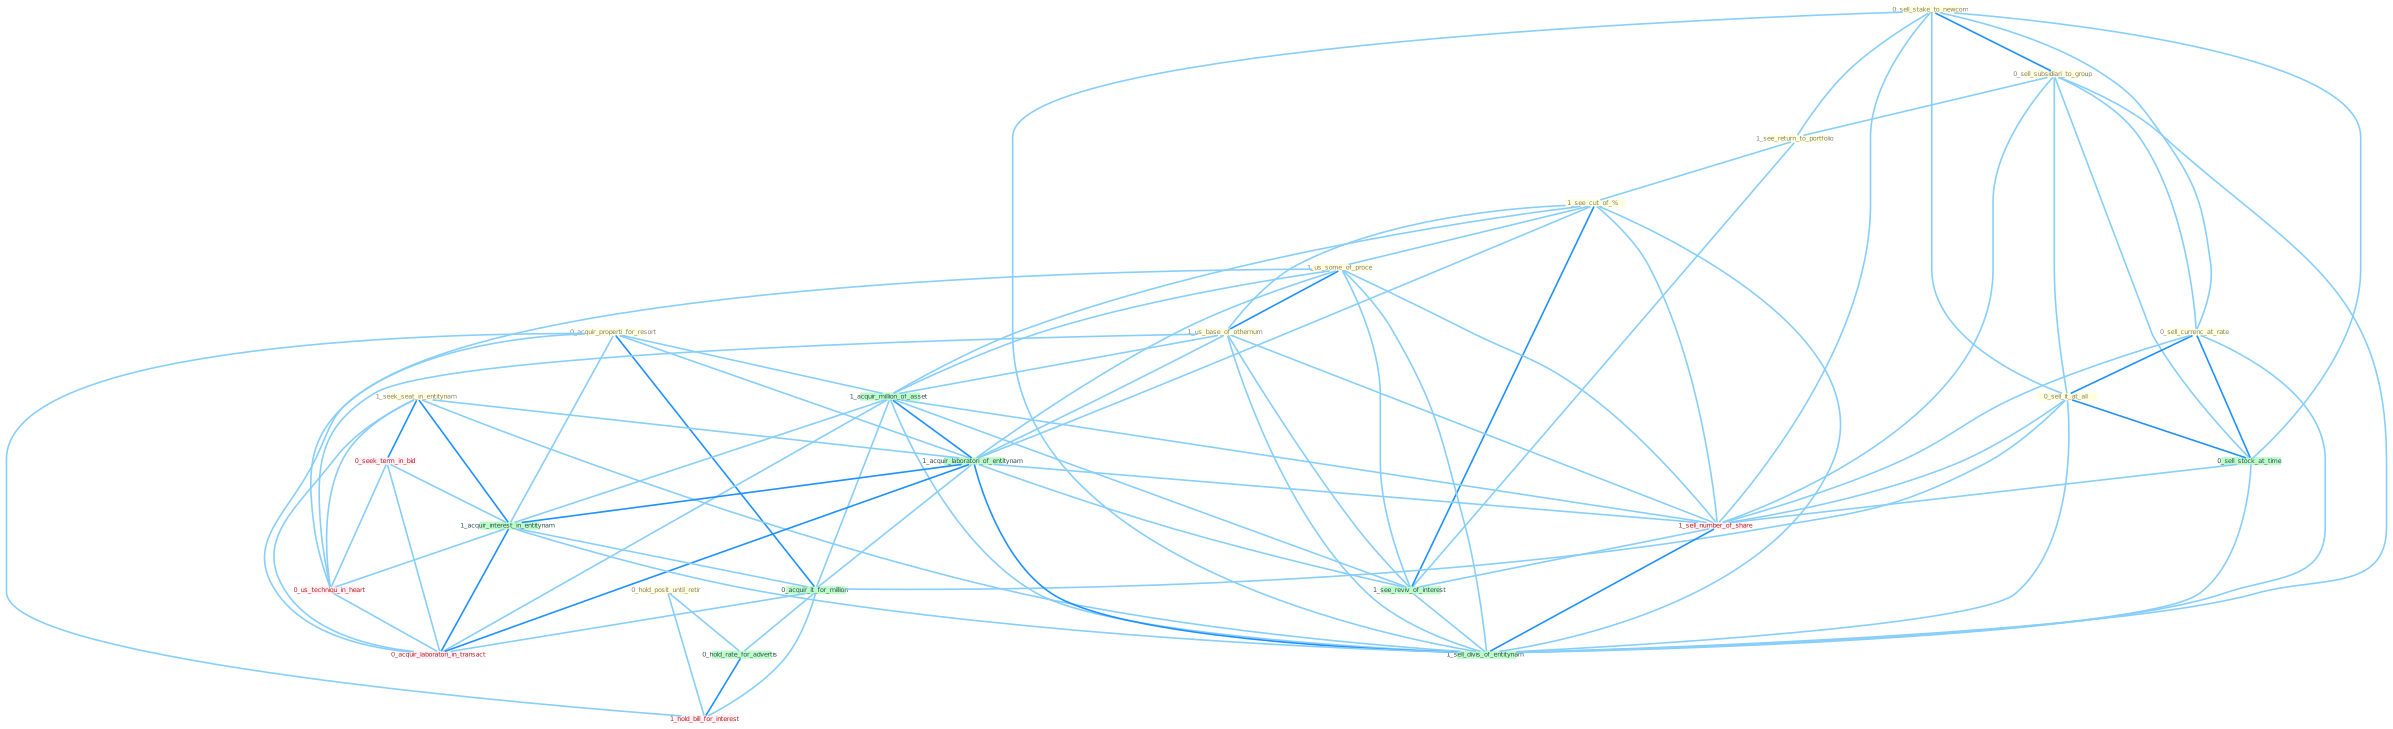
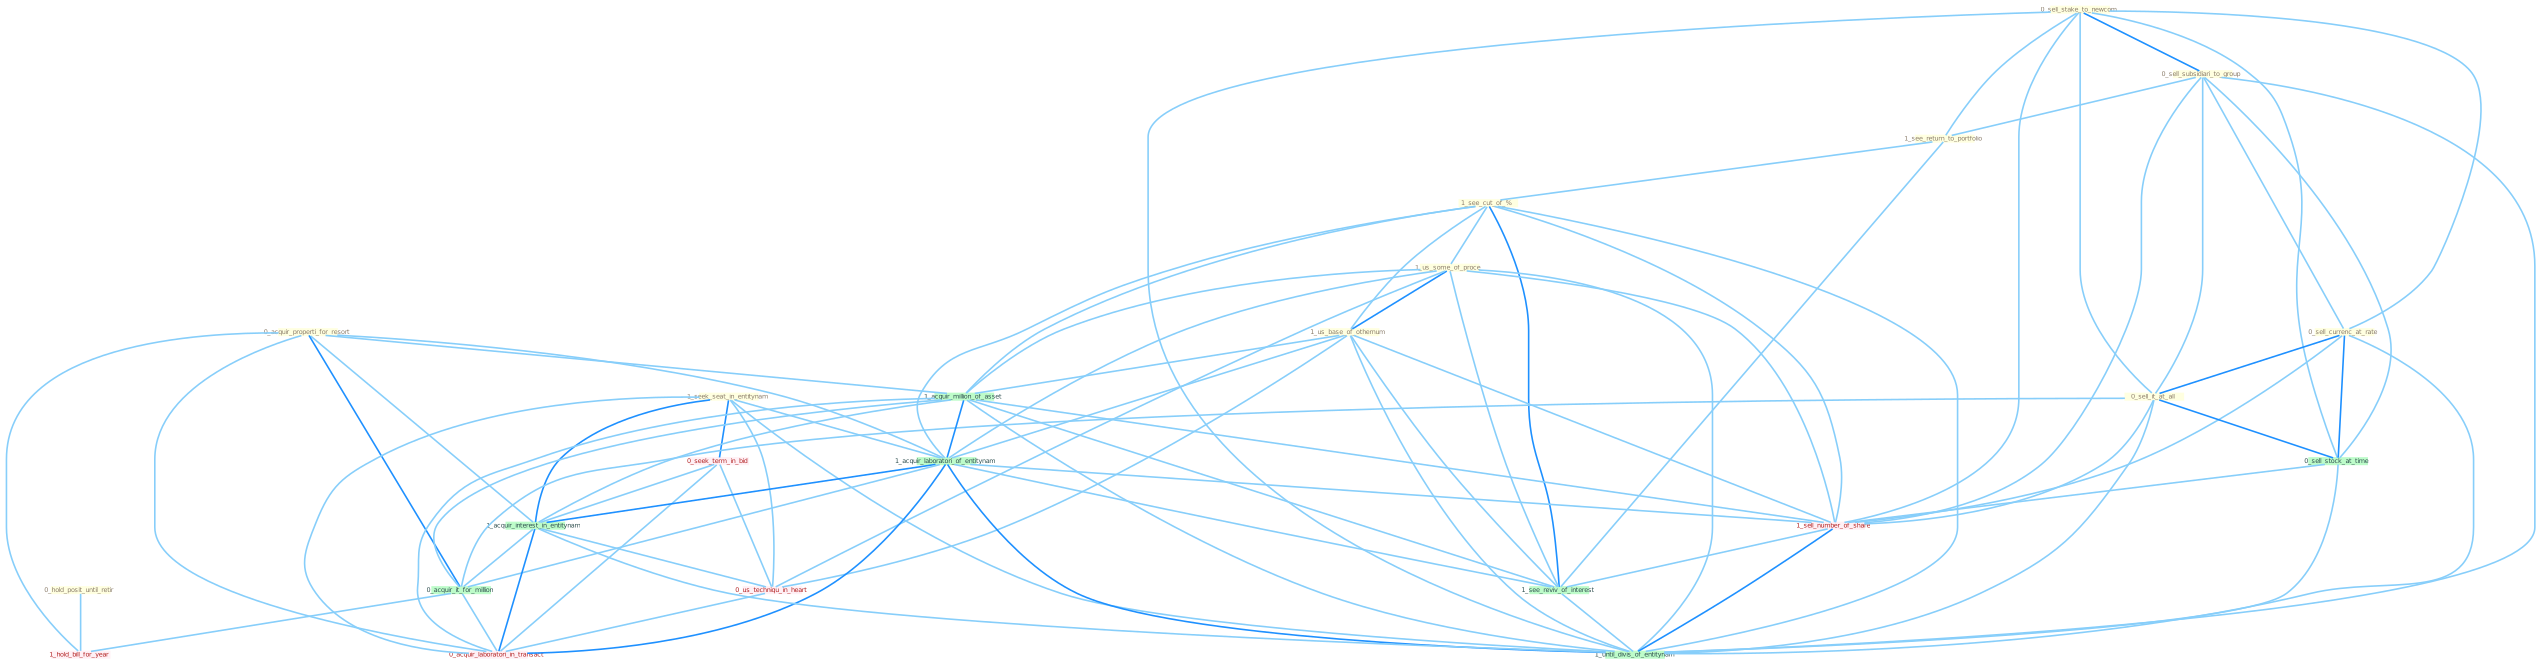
node "0_hold_rate_for_advertis": removed
node "1_sell_divis_of_entitynam": label "1_sell_divis_of_entitynam" -> "1_until_divis_of_entitynam"
node "1_hold_bill_for_interest": label "1_hold_bill_for_interest" -> "1_hold_bill_for_year"
